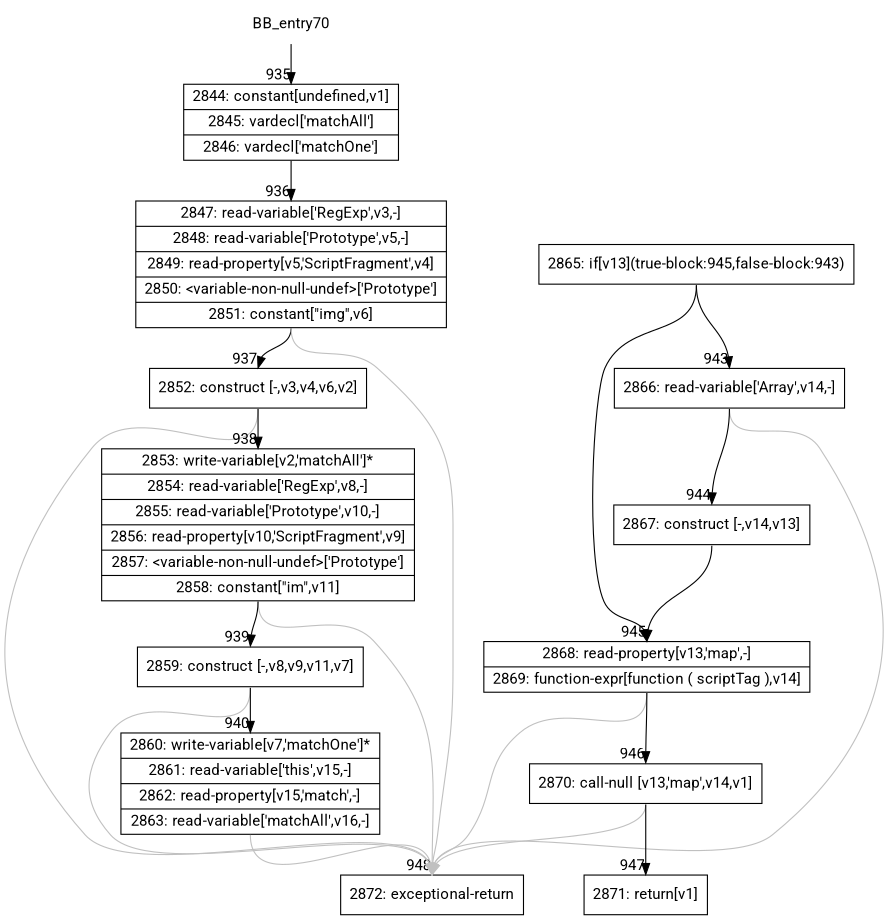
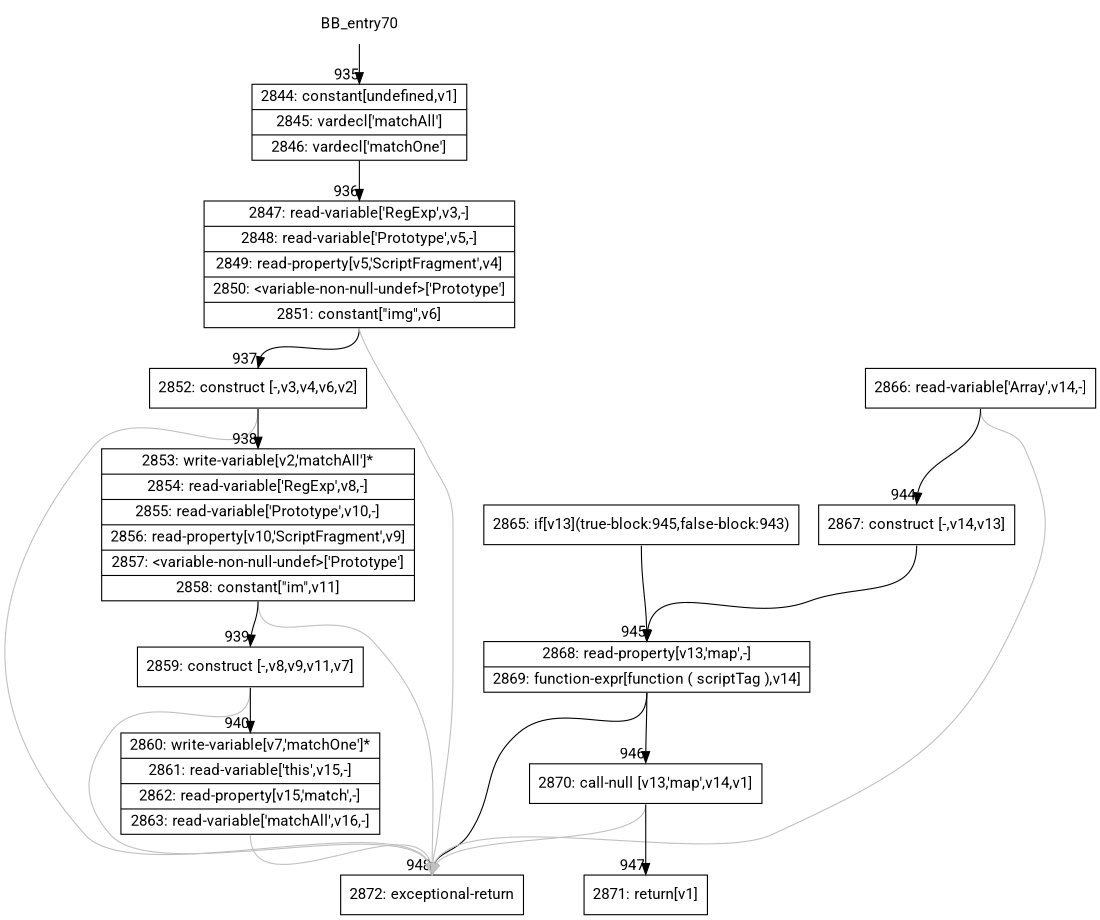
edge "2865: if[v13](true-block:945,false-block:943)" -> "2866: read-variable['Array',v14,-]": removed
edge "2868: read-property[v13,'map',-]" -> "2872: exceptional-return": color gray -> black
